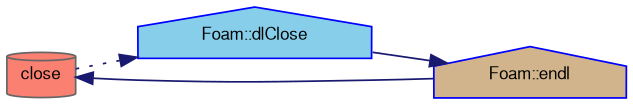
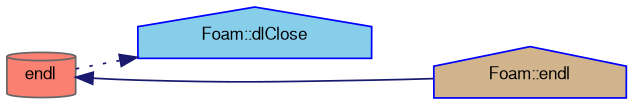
edge "Foam::dlClose" -> "Foam::endl": removed
node "close": label "close" -> "endl"
